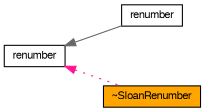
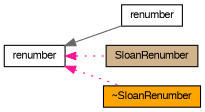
node "SloanRenumber": added
